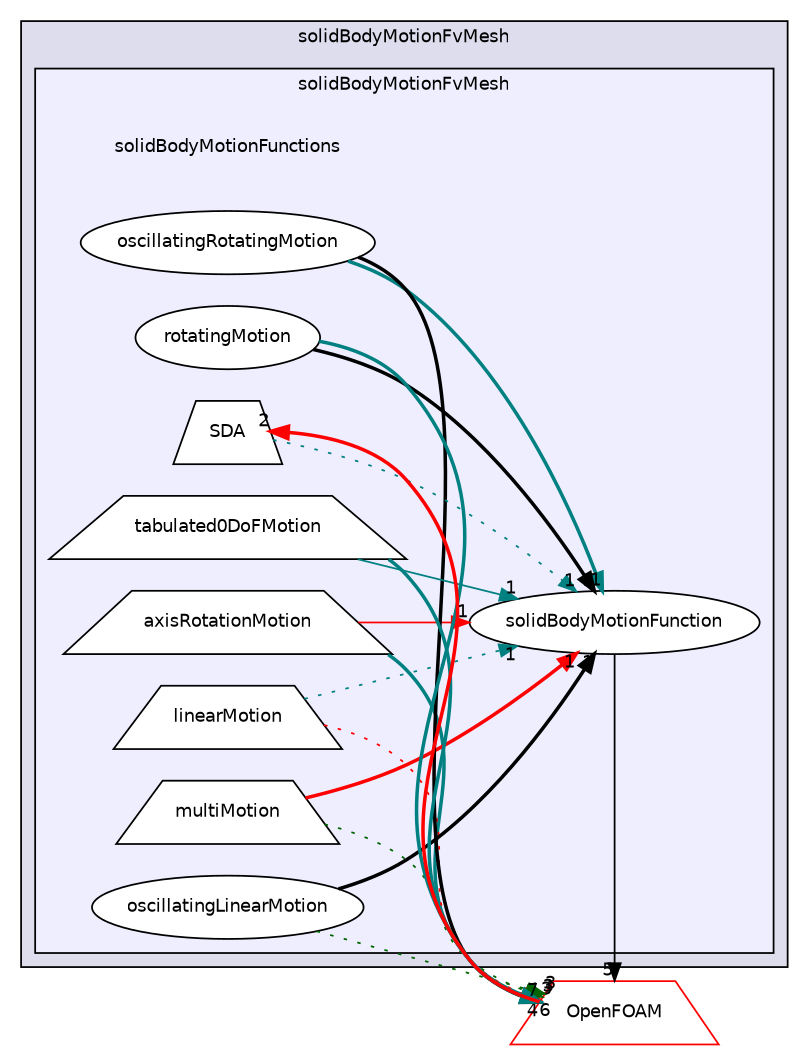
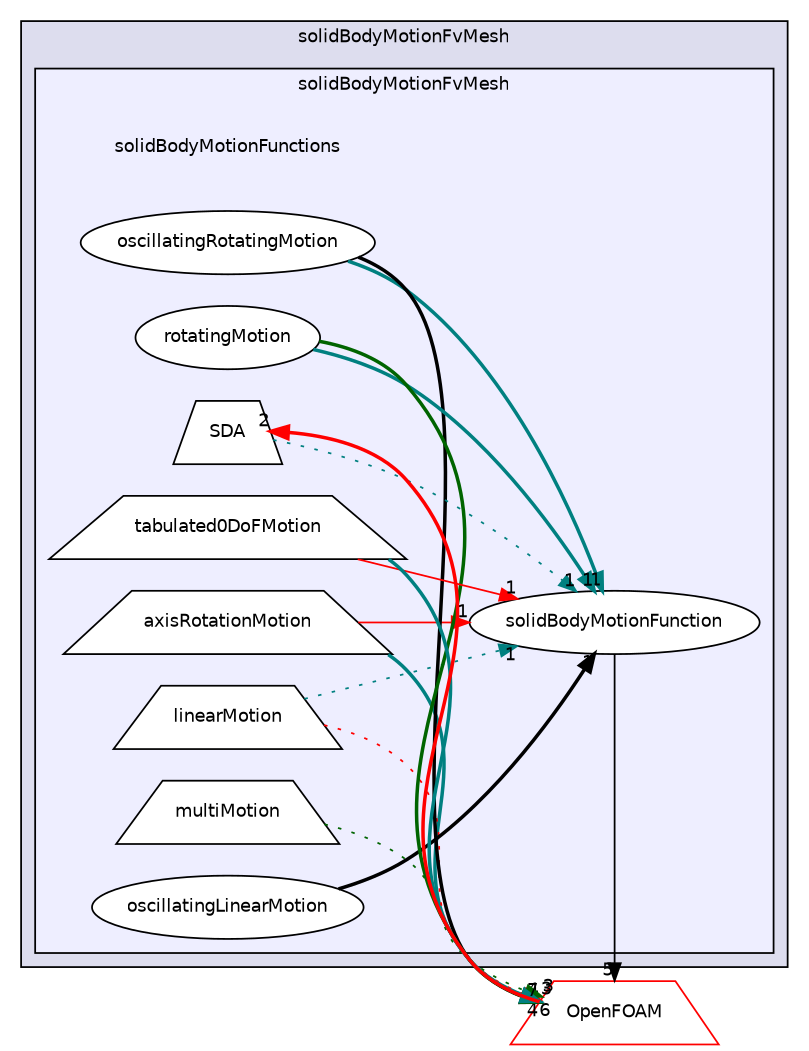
edge "rotatingMotion" -> "solidBodyMotionFunction": color black -> teal
edge "rotatingMotion" -> "OpenFOAM": color teal -> darkgreen
edge "tabulated0DoFMotion" -> "solidBodyMotionFunction": color teal -> red
edge "multiMotion" -> "solidBodyMotionFunction": removed
edge "oscillatingLinearMotion" -> "OpenFOAM": removed
